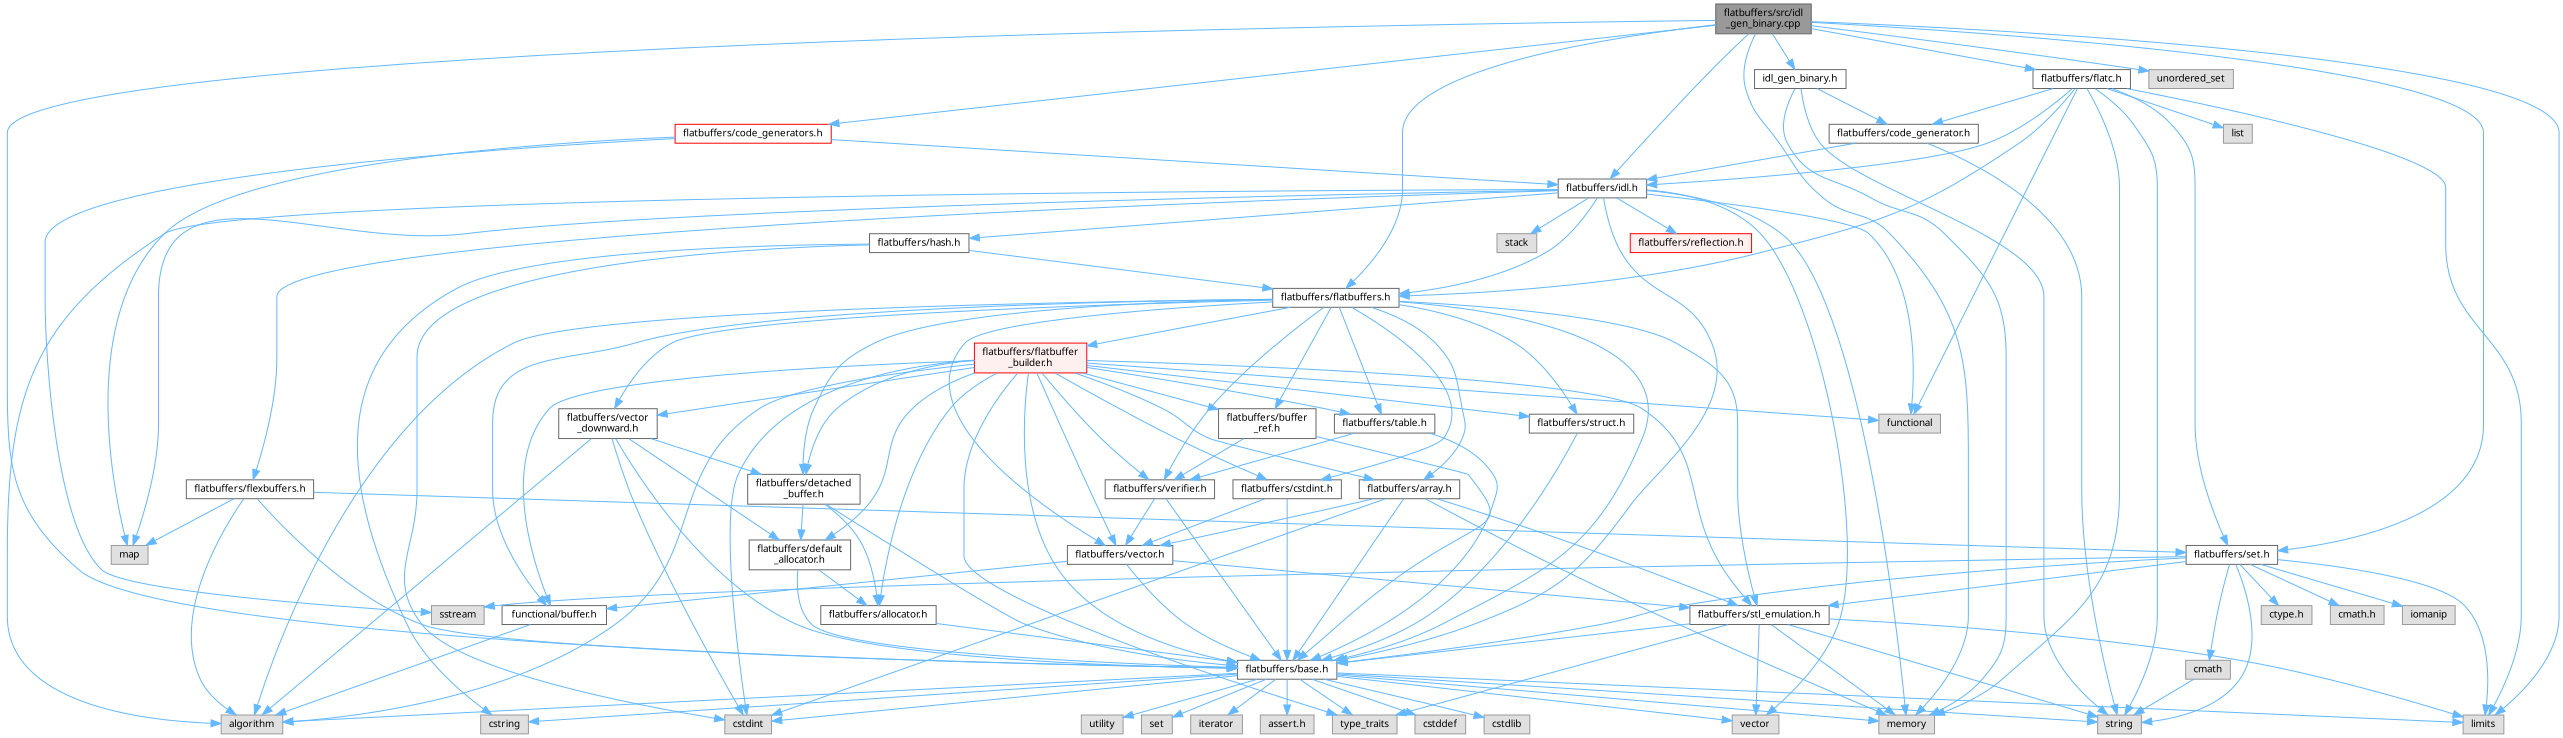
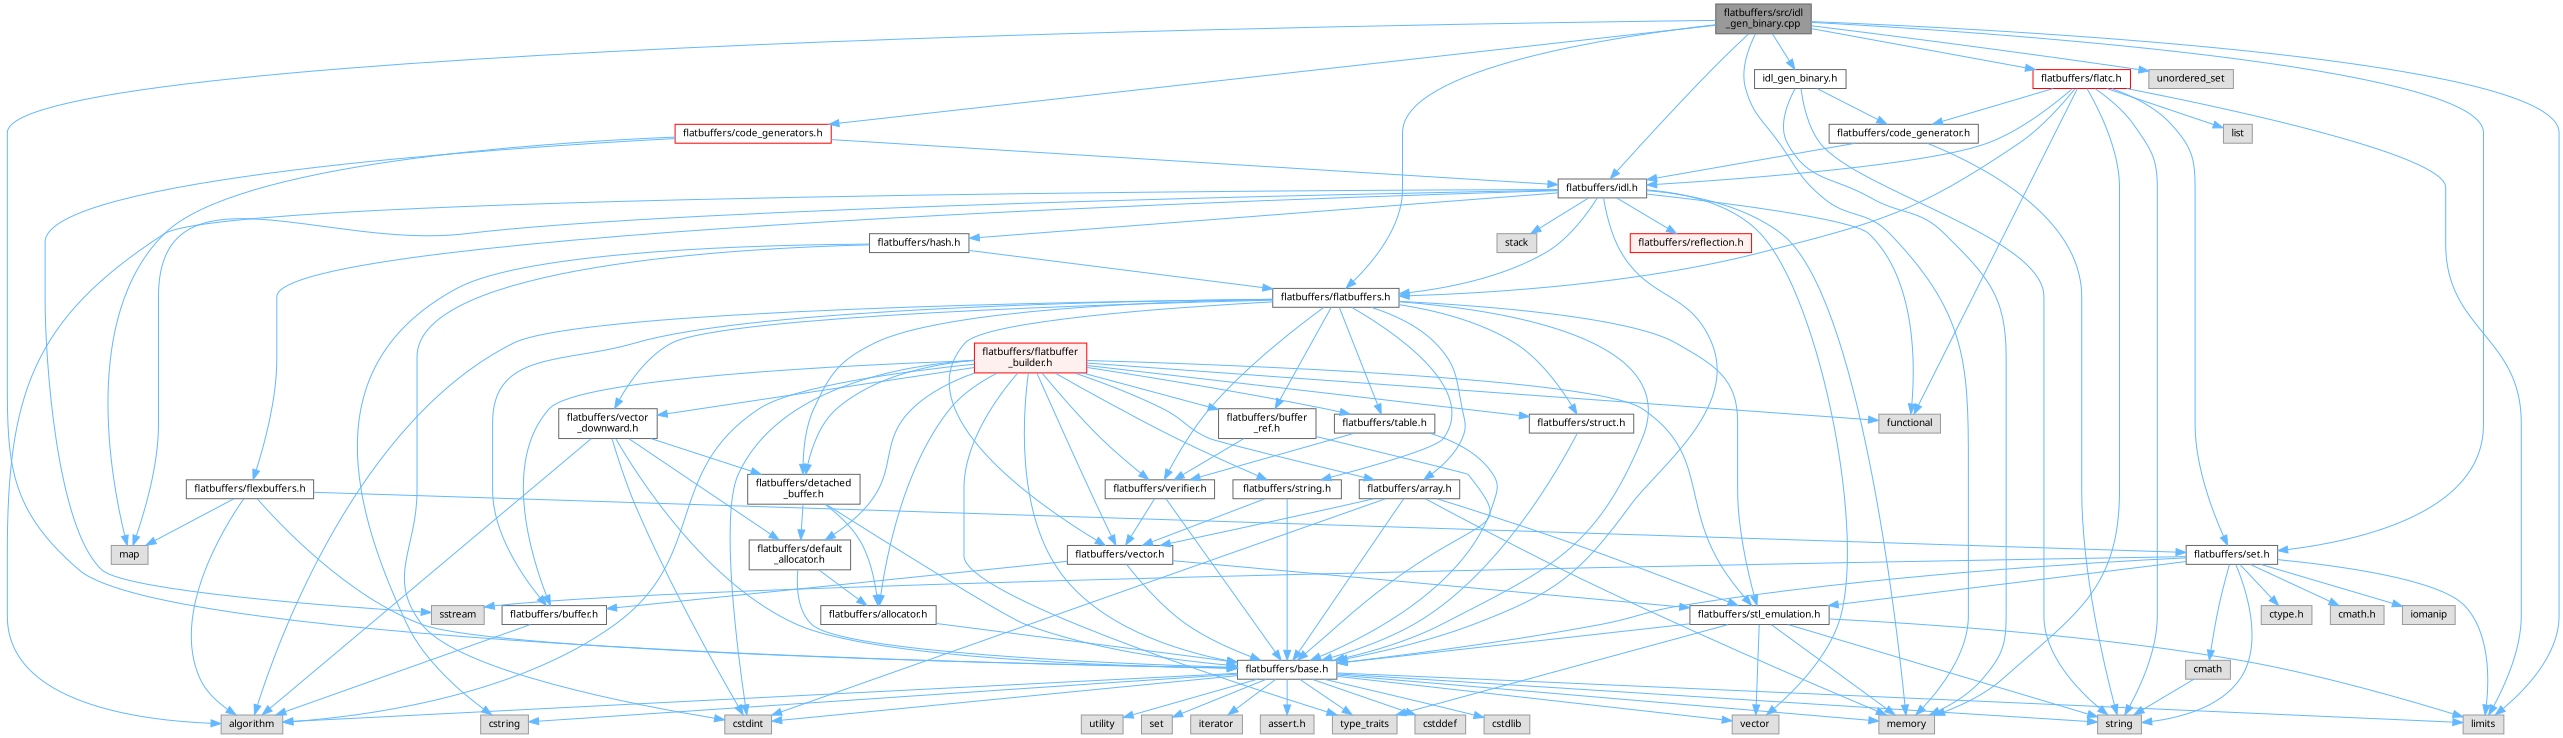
node "flatbuffers/flatc.h": color grey40 -> red
edge "flatbuffers/flatbuffers.h" -> "flatbuffers/flatbuffer _builder.h": removed
node "flatbuffers/cstdint.h": label "flatbuffers/cstdint.h" -> "flatbuffers/string.h"
node "functional/buffer.h": label "functional/buffer.h" -> "flatbuffers/buffer.h"
